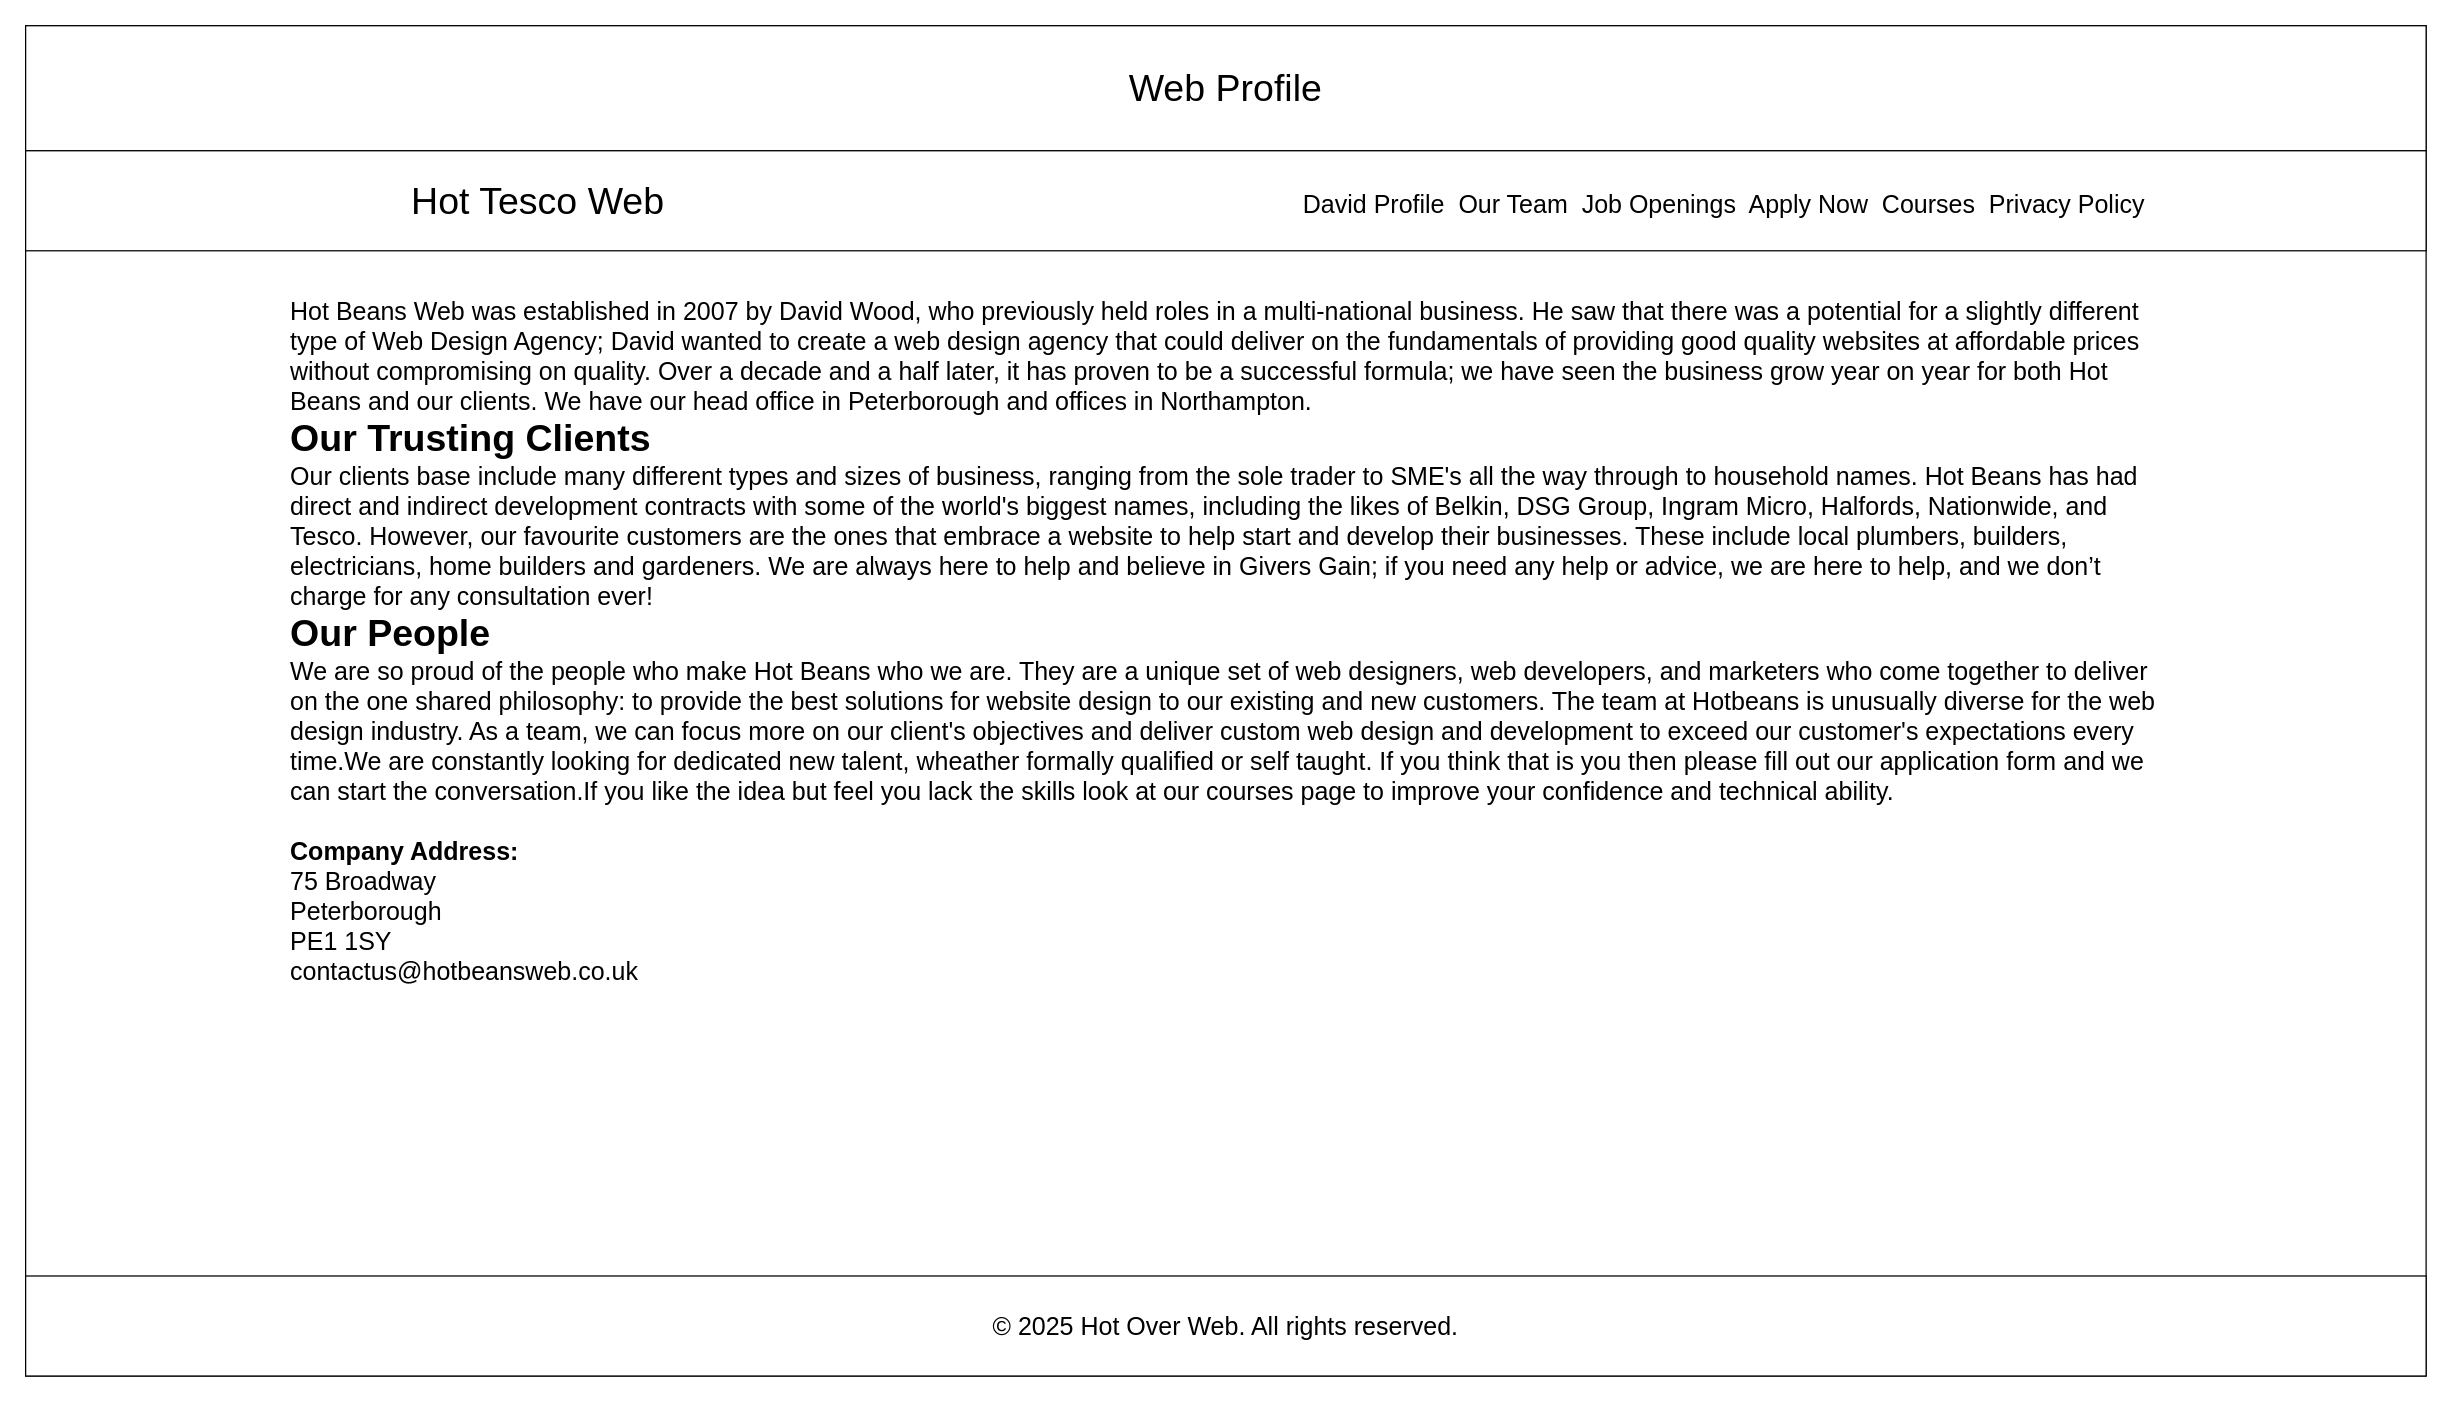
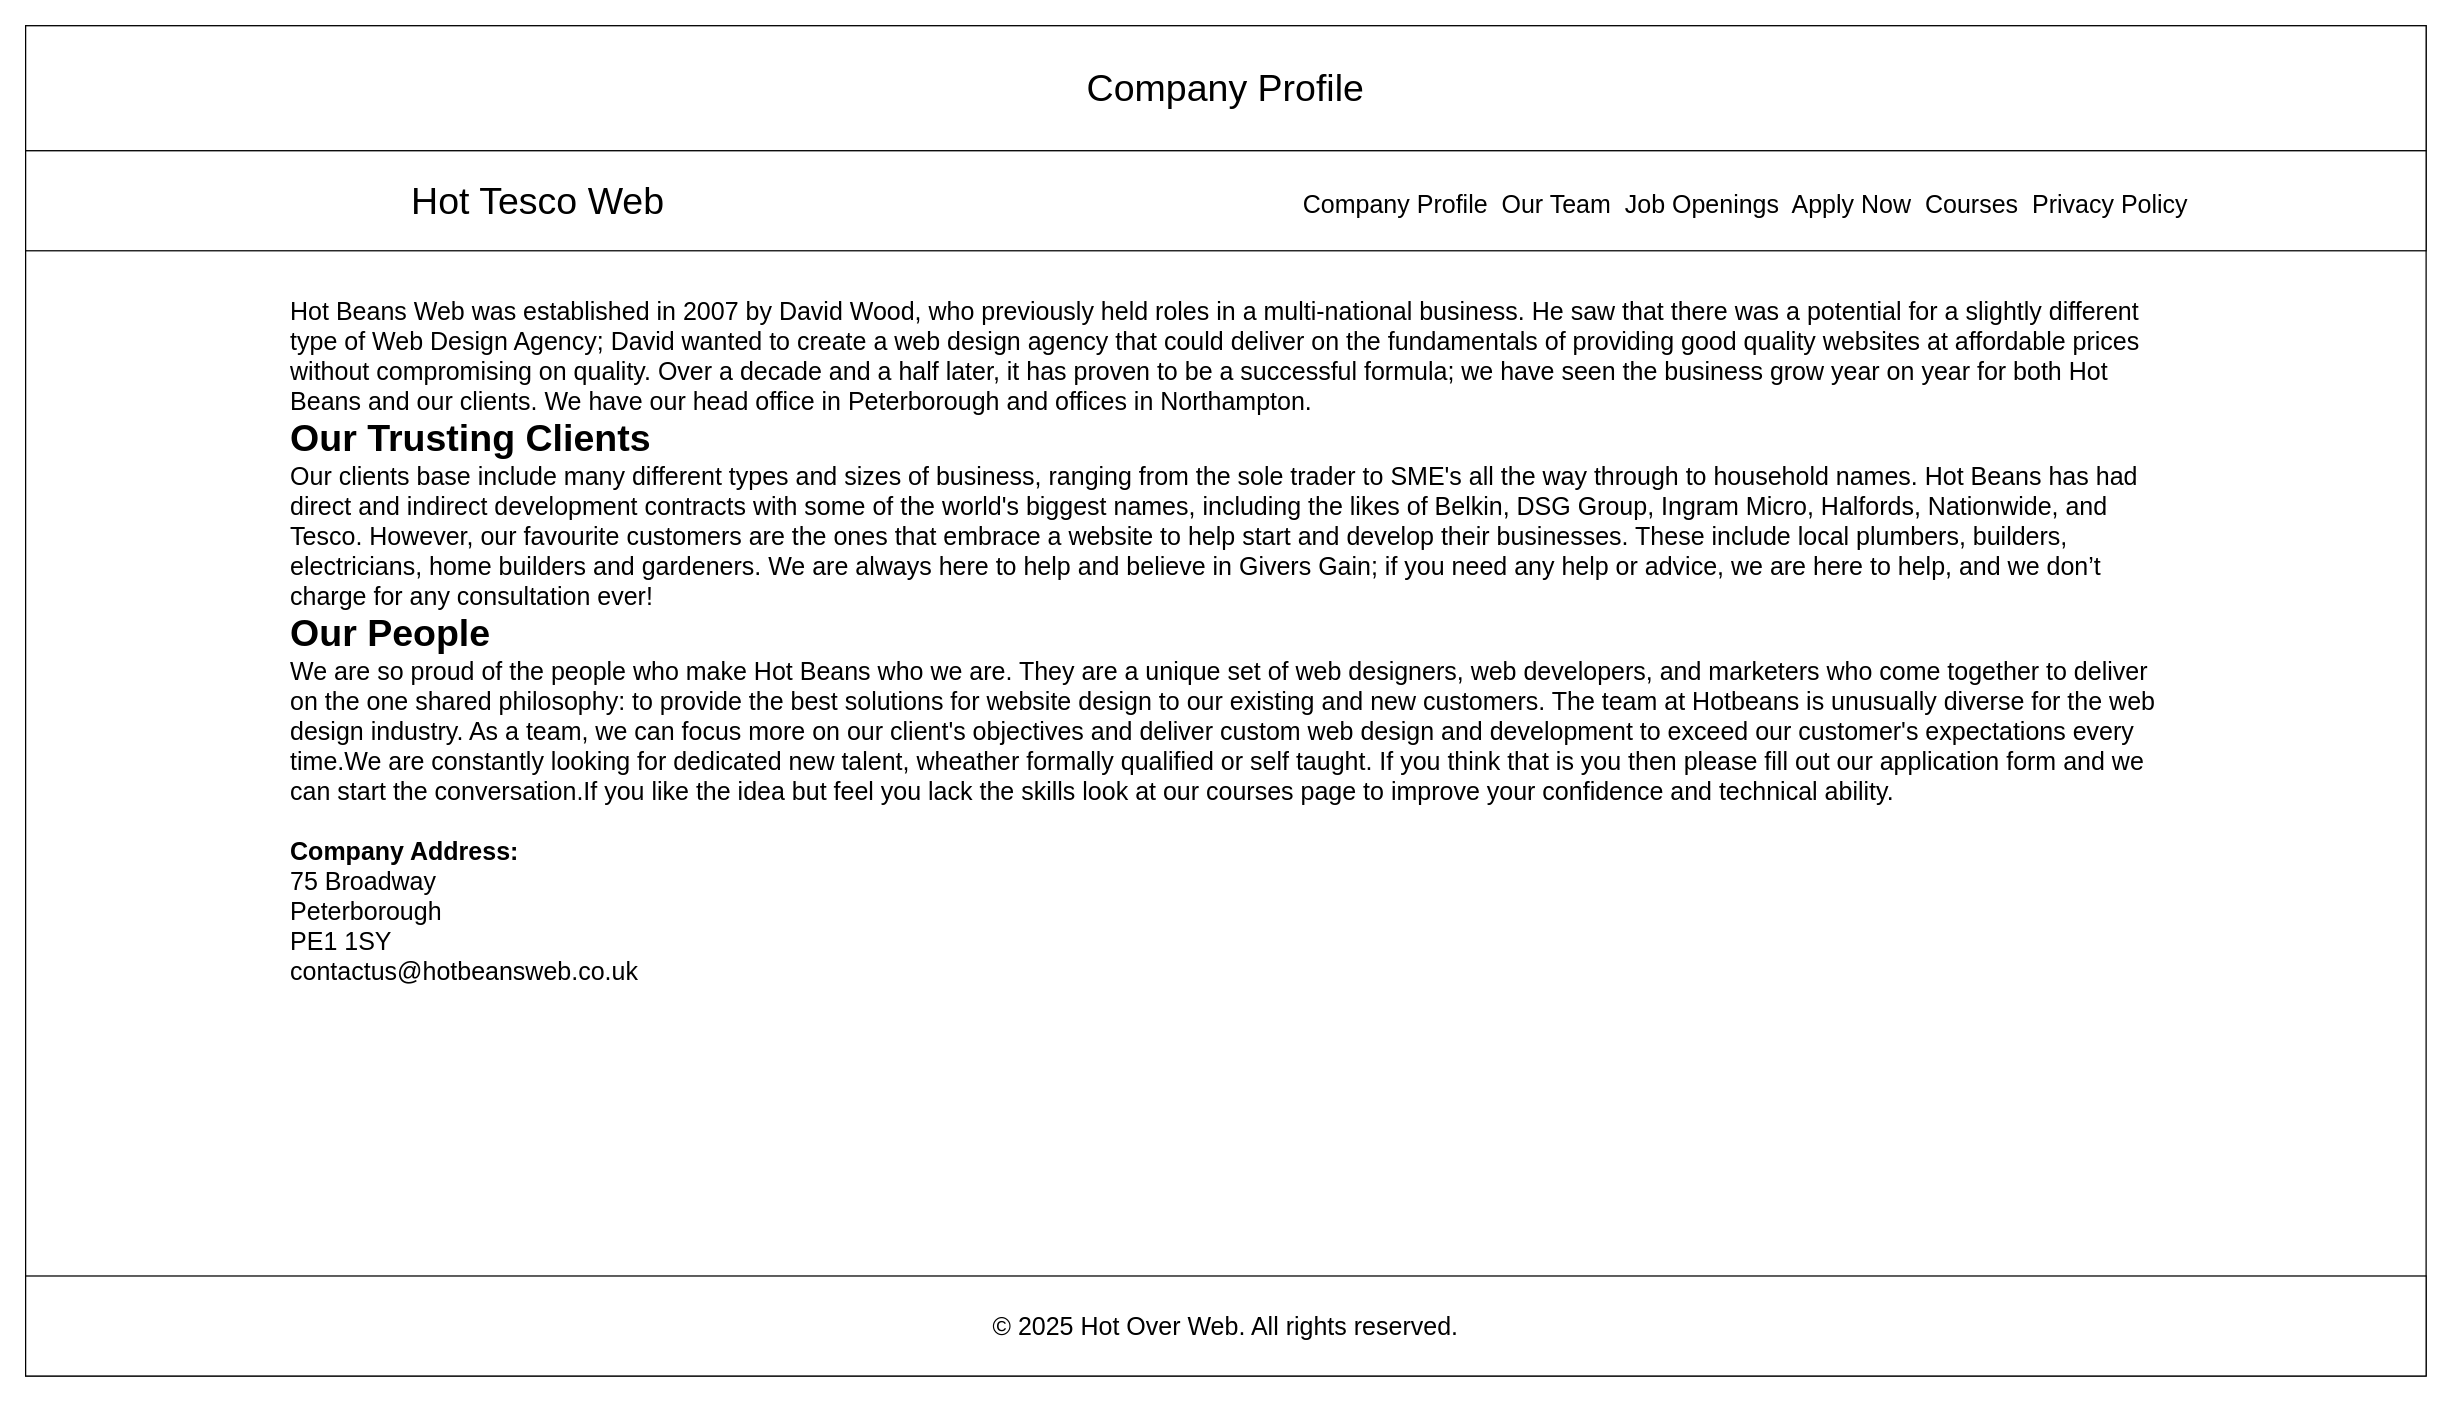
node "Web Profile": label "Web Profile" -> "Company Profile"
node "David Profile Our Team Job Openings Apply Now Courses Privacy Policy": label "David Profile Our Team Job Openings Apply Now Courses Privacy Policy" -> "Company Profile Our Team Job Openings Apply Now Courses Privacy Policy"
